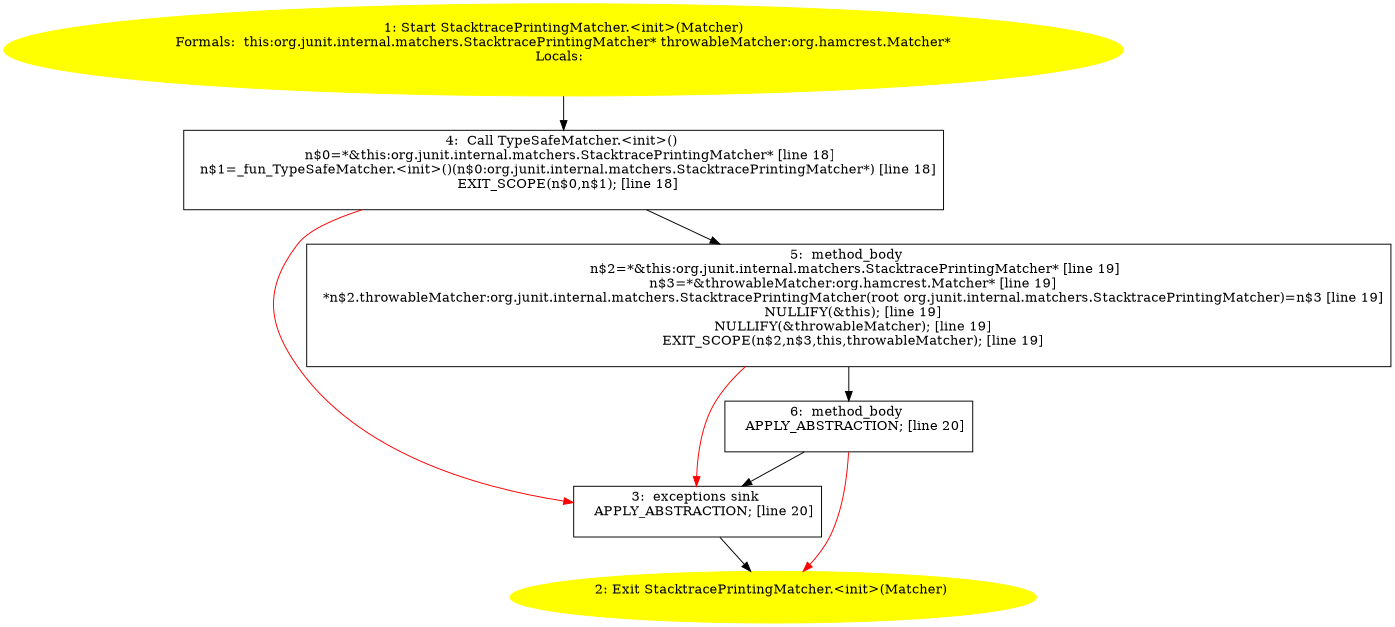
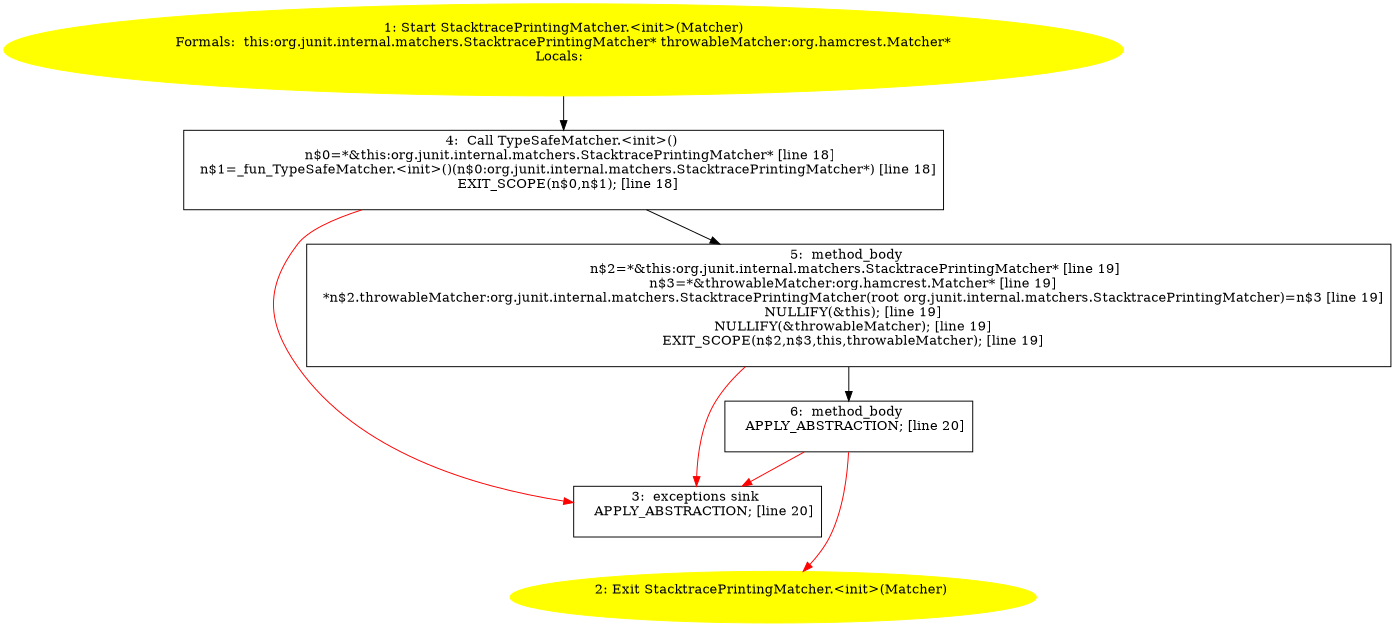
edge "6:  method_body APPLY_ABSTRACTION; [line 20]" -> "3:  exceptions sink APPLY_ABSTRACTION; [line 20]": color black -> red
edge "3:  exceptions sink APPLY_ABSTRACTION; [line 20]" -> "2: Exit StacktracePrintingMatcher.<init>(Matcher)": removed
